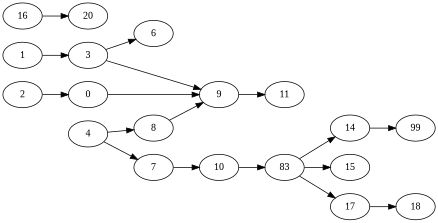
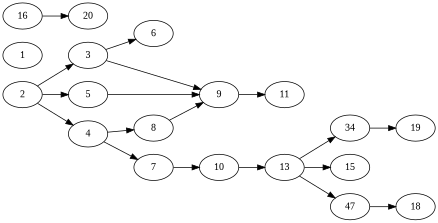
edge "1" -> "3": now "2" -> "3"
node "0": label "0" -> "5"
edge "2" -> "4": added
node "14": label "14" -> "34"
node "99": label "99" -> "19"
node "83": label "83" -> "13"
node "17": label "17" -> "47"
